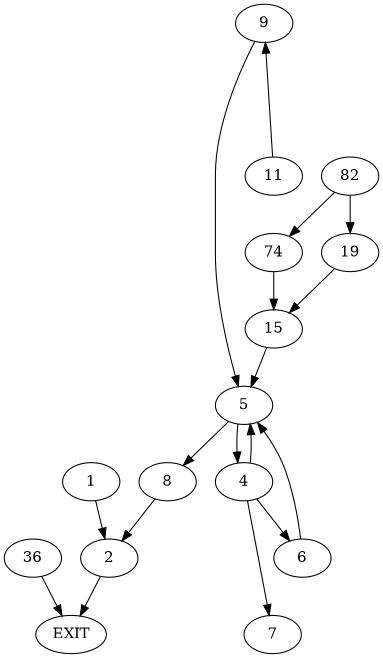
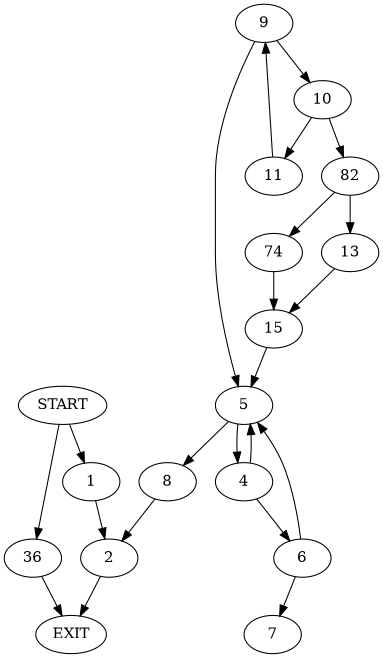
node "10": added
node "19": label "19" -> "13"
node "START": added
edge "4" -> "7": now "6" -> "7"
